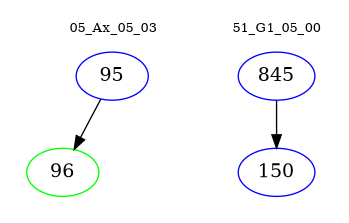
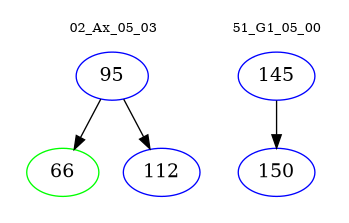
cluster "05_Ax_05_03": label "05_Ax_05_03" -> "02_Ax_05_03"
node "845": label "845" -> "145"
node "96": label "96" -> "66"
node "112": added
